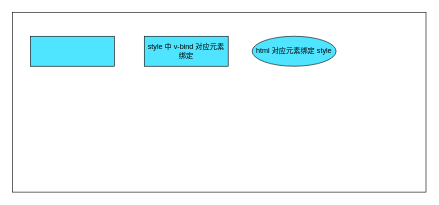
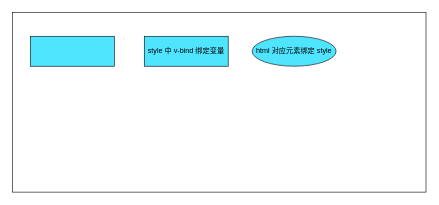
node "style 中 v-bind 对应元素绑定": label "style 中 v-bind 对应元素绑定" -> "style 中 v-bind 绑定变量"
